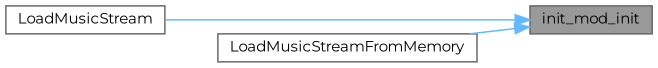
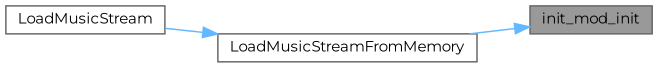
edge "LoadMusicStream" -> "init_mod_init": now "LoadMusicStream" -> "LoadMusicStreamFromMemory"
